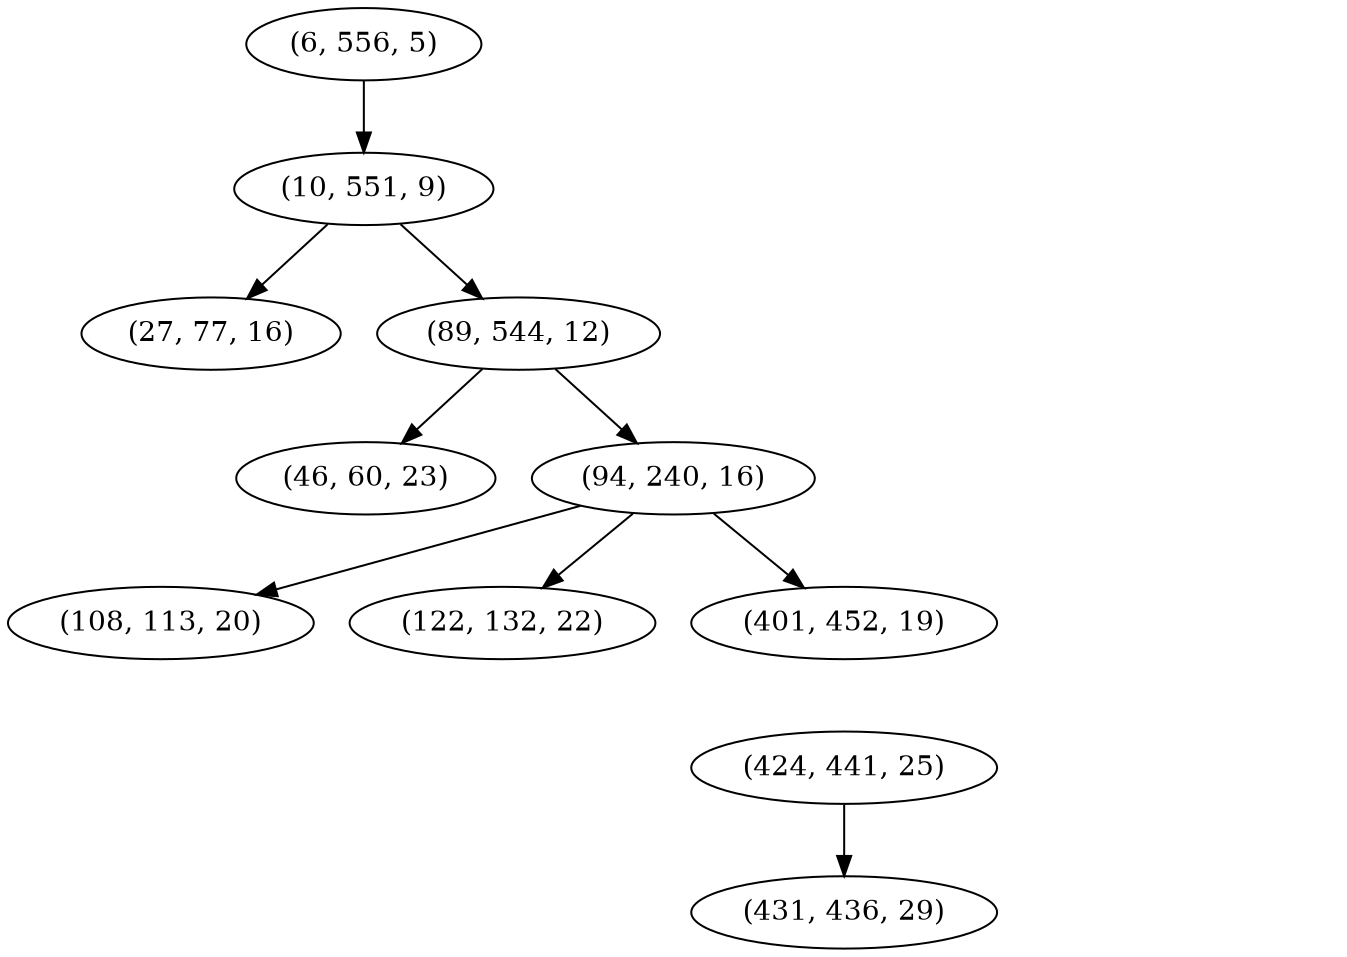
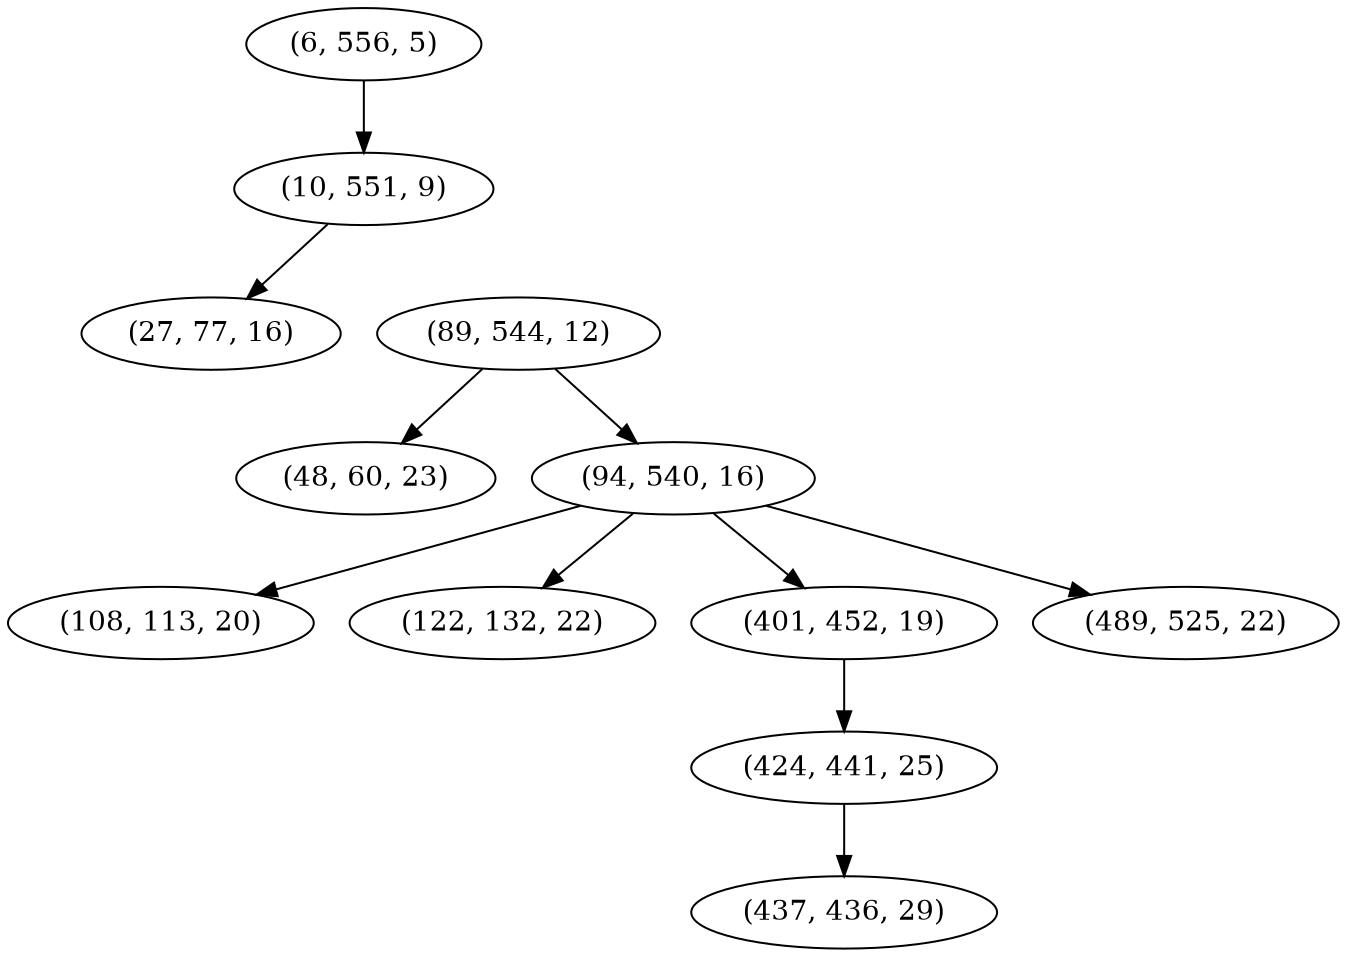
edge "(10, 551, 9)" -> "(89, 544, 12)": removed
node "(46, 60, 23)": label "(46, 60, 23)" -> "(48, 60, 23)"
node "(94, 240, 16)": label "(94, 240, 16)" -> "(94, 540, 16)"
node "(489, 525, 22)": added
edge "(401, 452, 19)" -> "(424, 441, 25)": added
node "(431, 436, 29)": label "(431, 436, 29)" -> "(437, 436, 29)"
